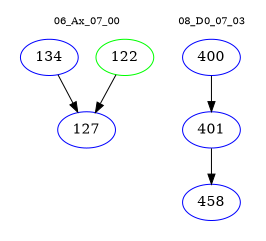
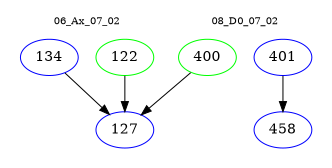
cluster "06_Ax_07_00": label "06_Ax_07_00" -> "06_Ax_07_02"
cluster "08_D0_07_03": label "08_D0_07_03" -> "08_D0_07_02"
node "400": color blue -> green
edge "400" -> "401": now "400" -> "127"
